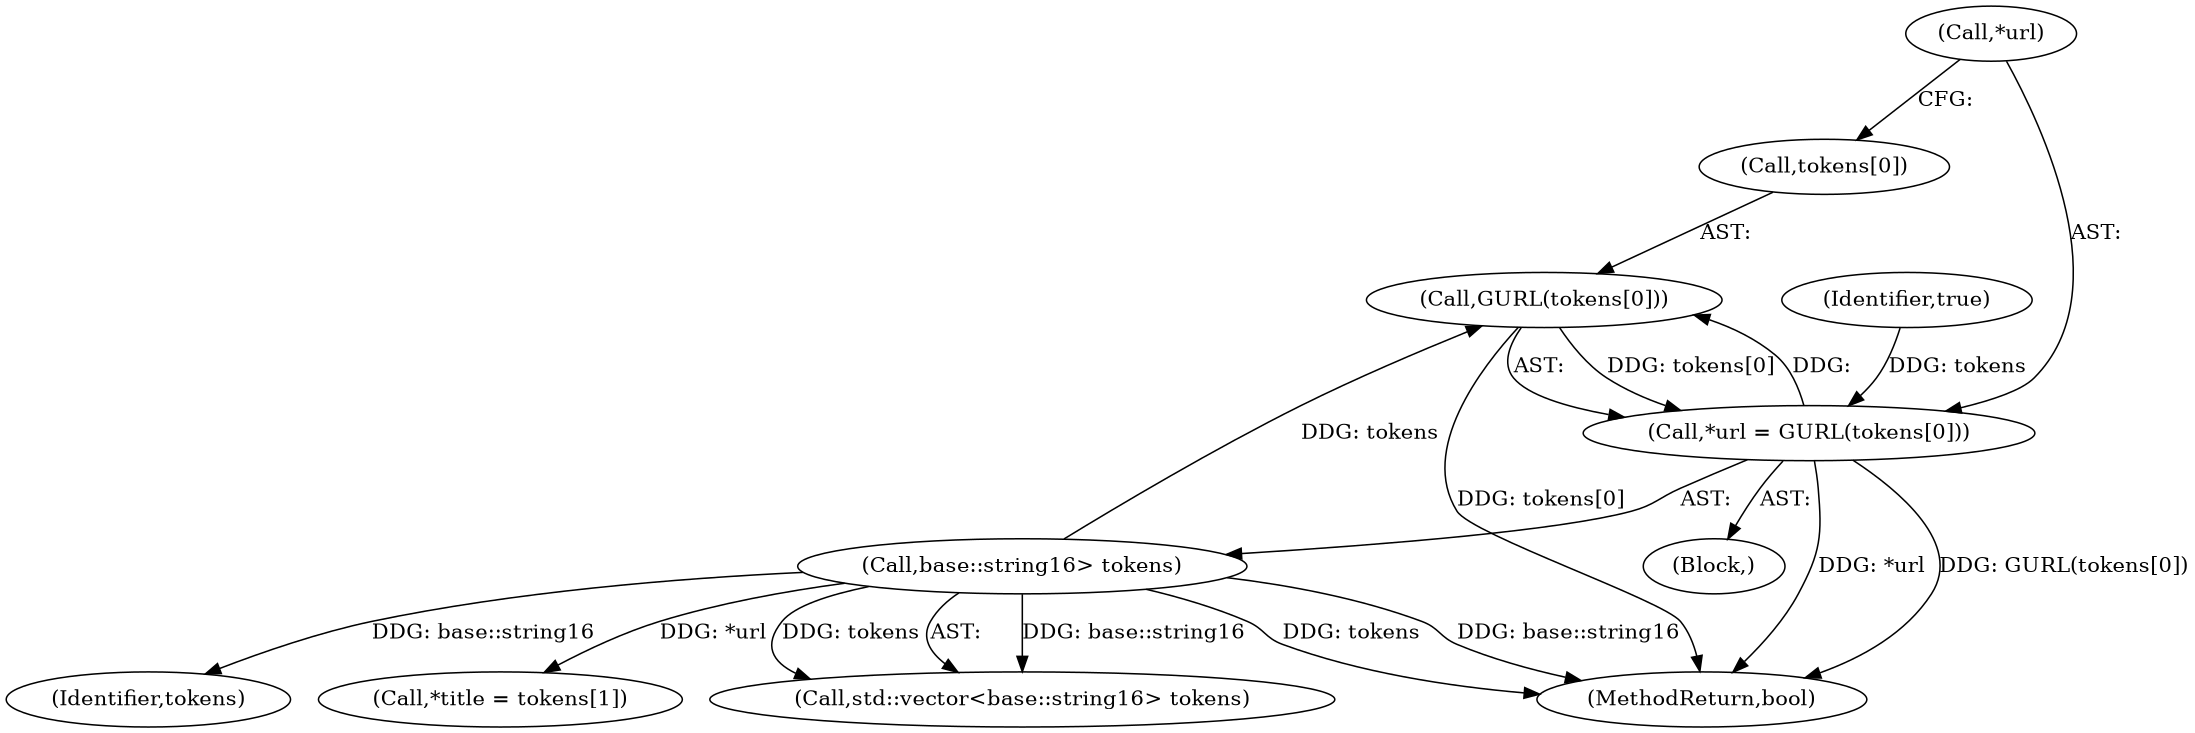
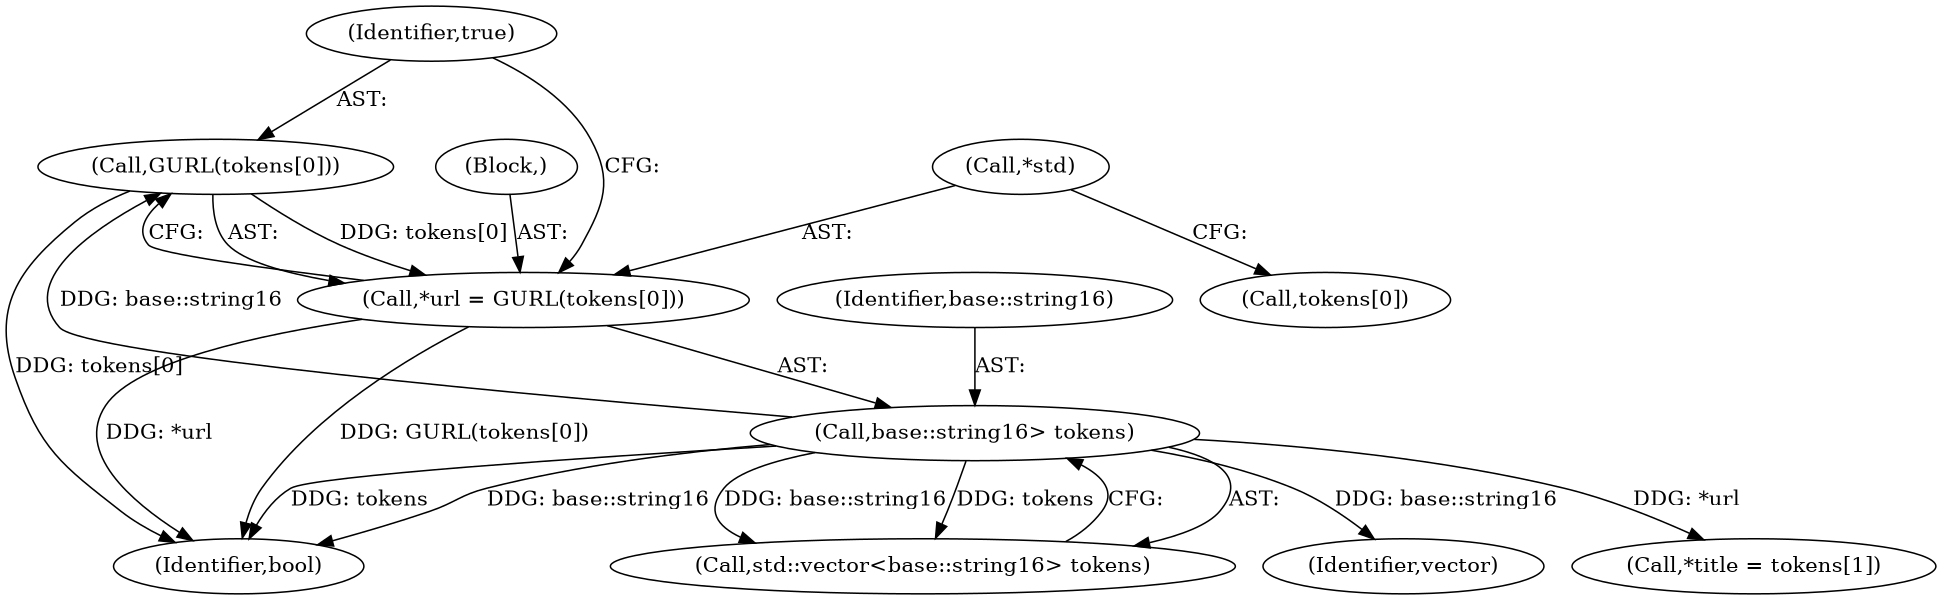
node "(Call,*url)": label "(Call,*url)" -> "(Call,*std)"
edge "(Call,tokens[0])" -> "(Call,GURL(tokens[0]))": now "(Identifier,true)" -> "(Call,GURL(tokens[0]))"
node "(Identifier,base::string16)": added
edge "(Call,*url = GURL(tokens[0]))" -> "(Call,GURL(tokens[0]))": label "DDG: " -> "CFG: "
edge "(Identifier,true)" -> "(Call,*url = GURL(tokens[0]))": label "DDG: tokens" -> "CFG: "
edge "(Call,base::string16> tokens)" -> "(Call,GURL(tokens[0]))": label "DDG: tokens" -> "DDG: base::string16"
edge "(Call,*url = GURL(tokens[0]))" -> "(Block,)": reversed
edge "(Call,std::vector<base::string16> tokens)" -> "(Call,base::string16> tokens)": added, label "CFG:"
node "(Identifier,tokens)": label "(Identifier,tokens)" -> "(Identifier,vector)"
node "(MethodReturn,bool)": label "(MethodReturn,bool)" -> "(Identifier,bool)"
